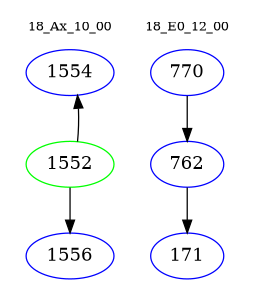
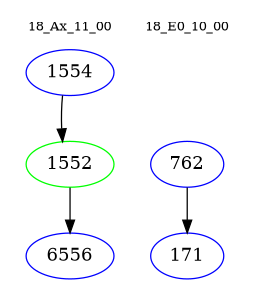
cluster "18_Ax_10_00": label "18_Ax_10_00" -> "18_Ax_11_00"
cluster "18_E0_12_00": label "18_E0_12_00" -> "18_E0_10_00"
node "770": removed
edge "1552" -> "1554": reversed
node "1556": label "1556" -> "6556"
